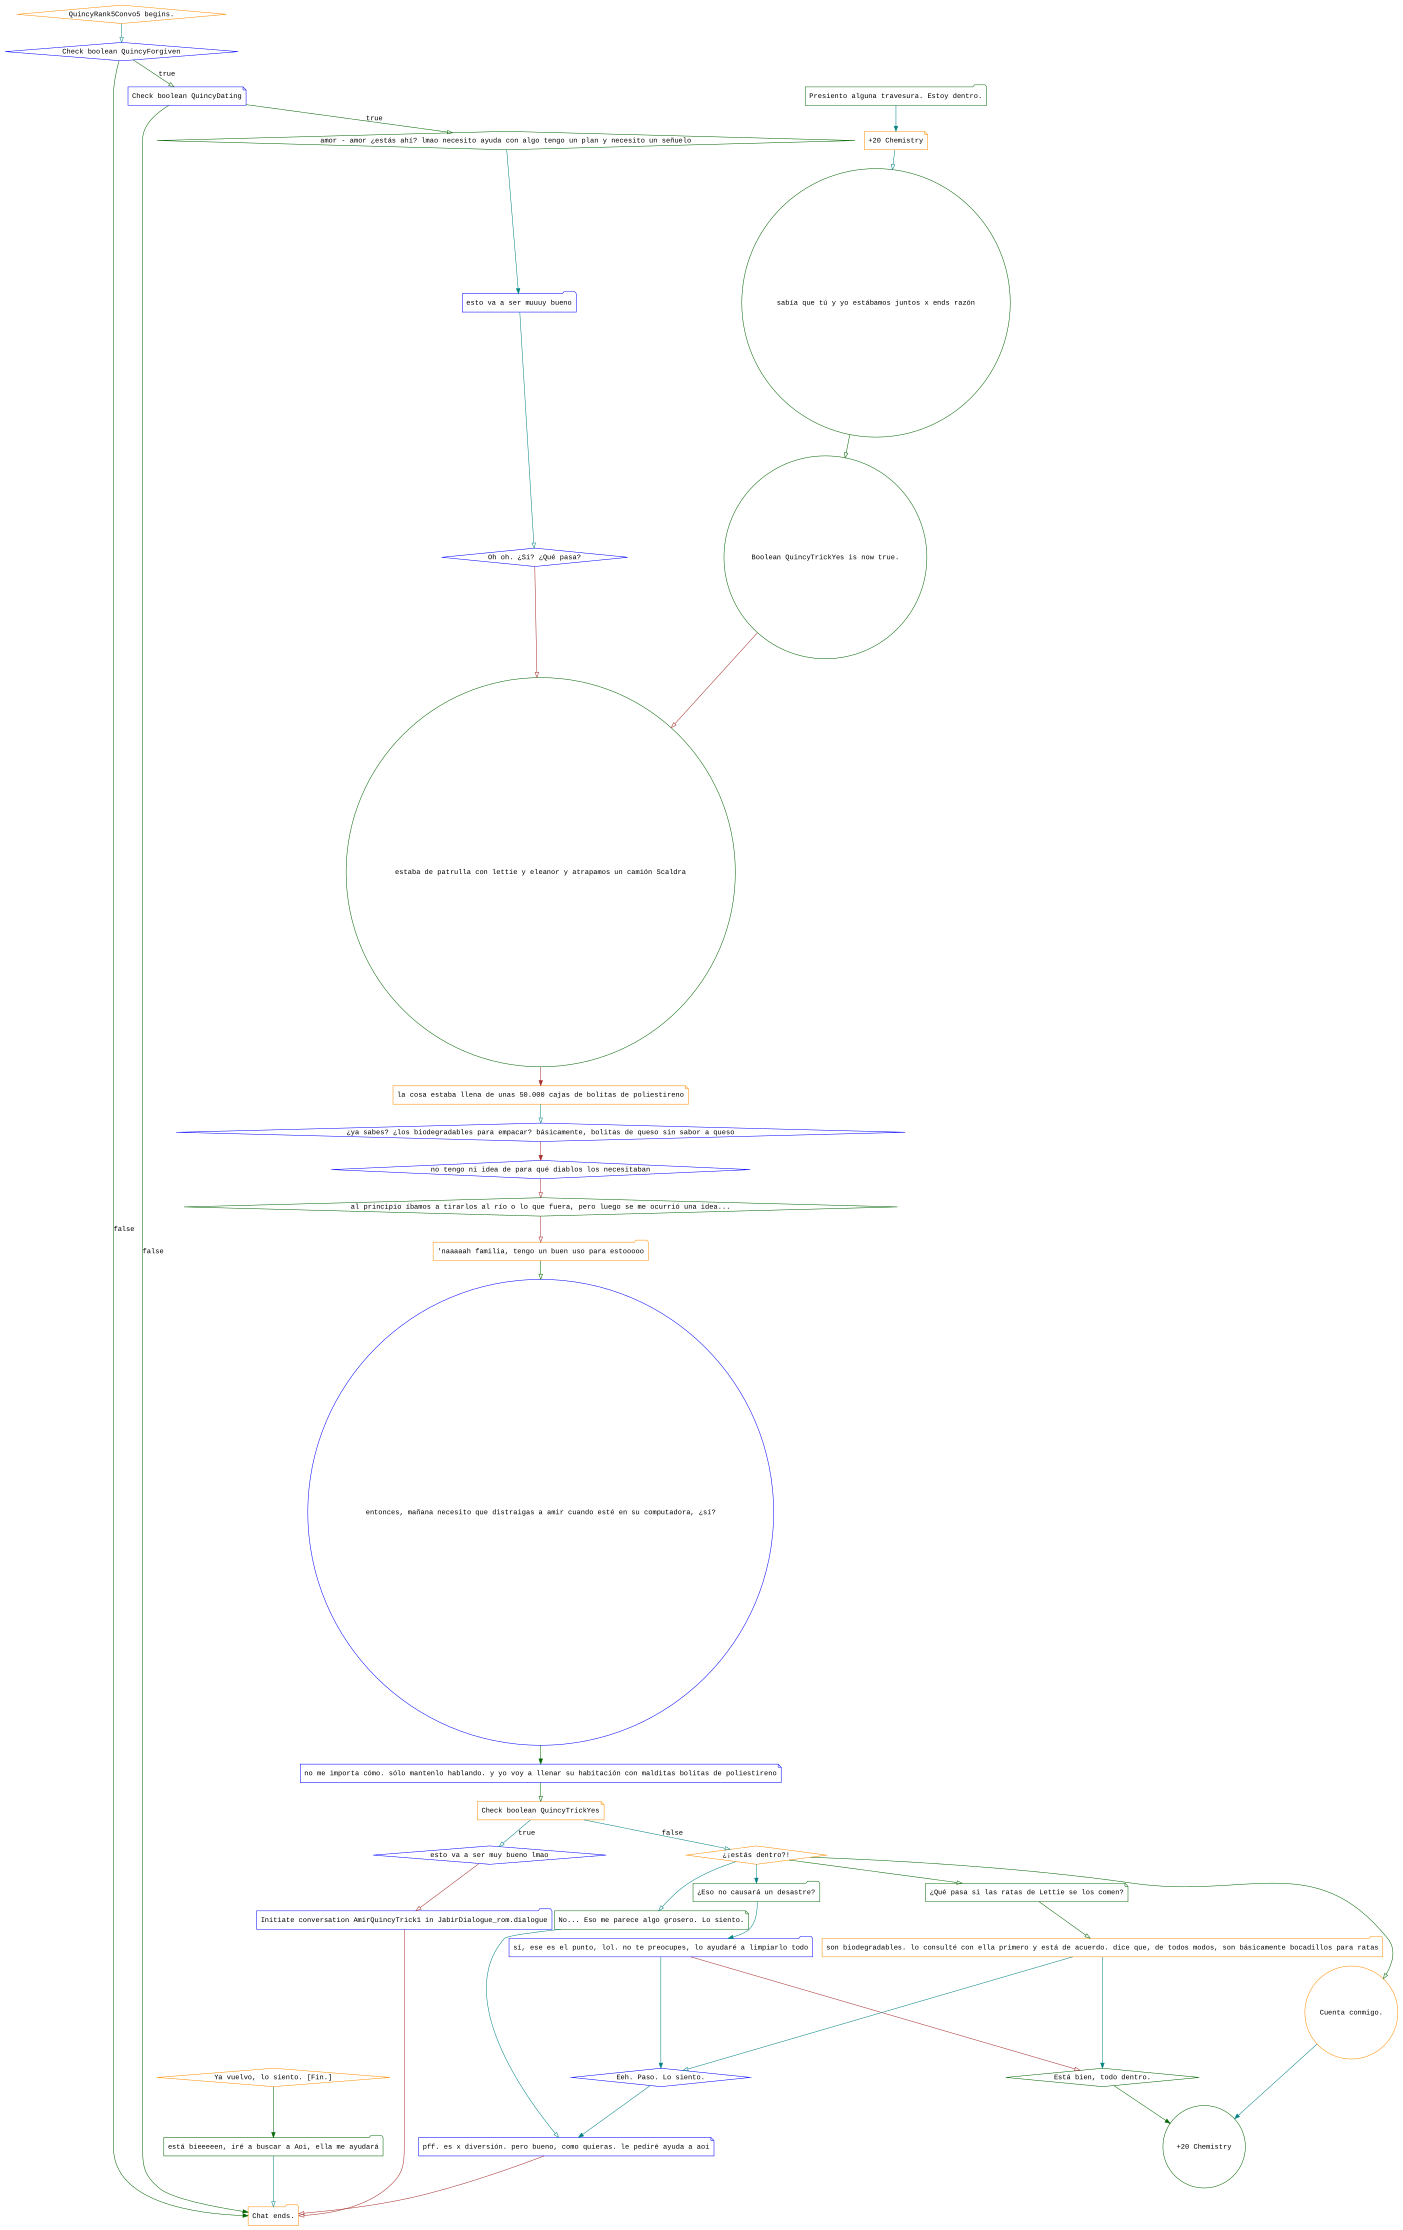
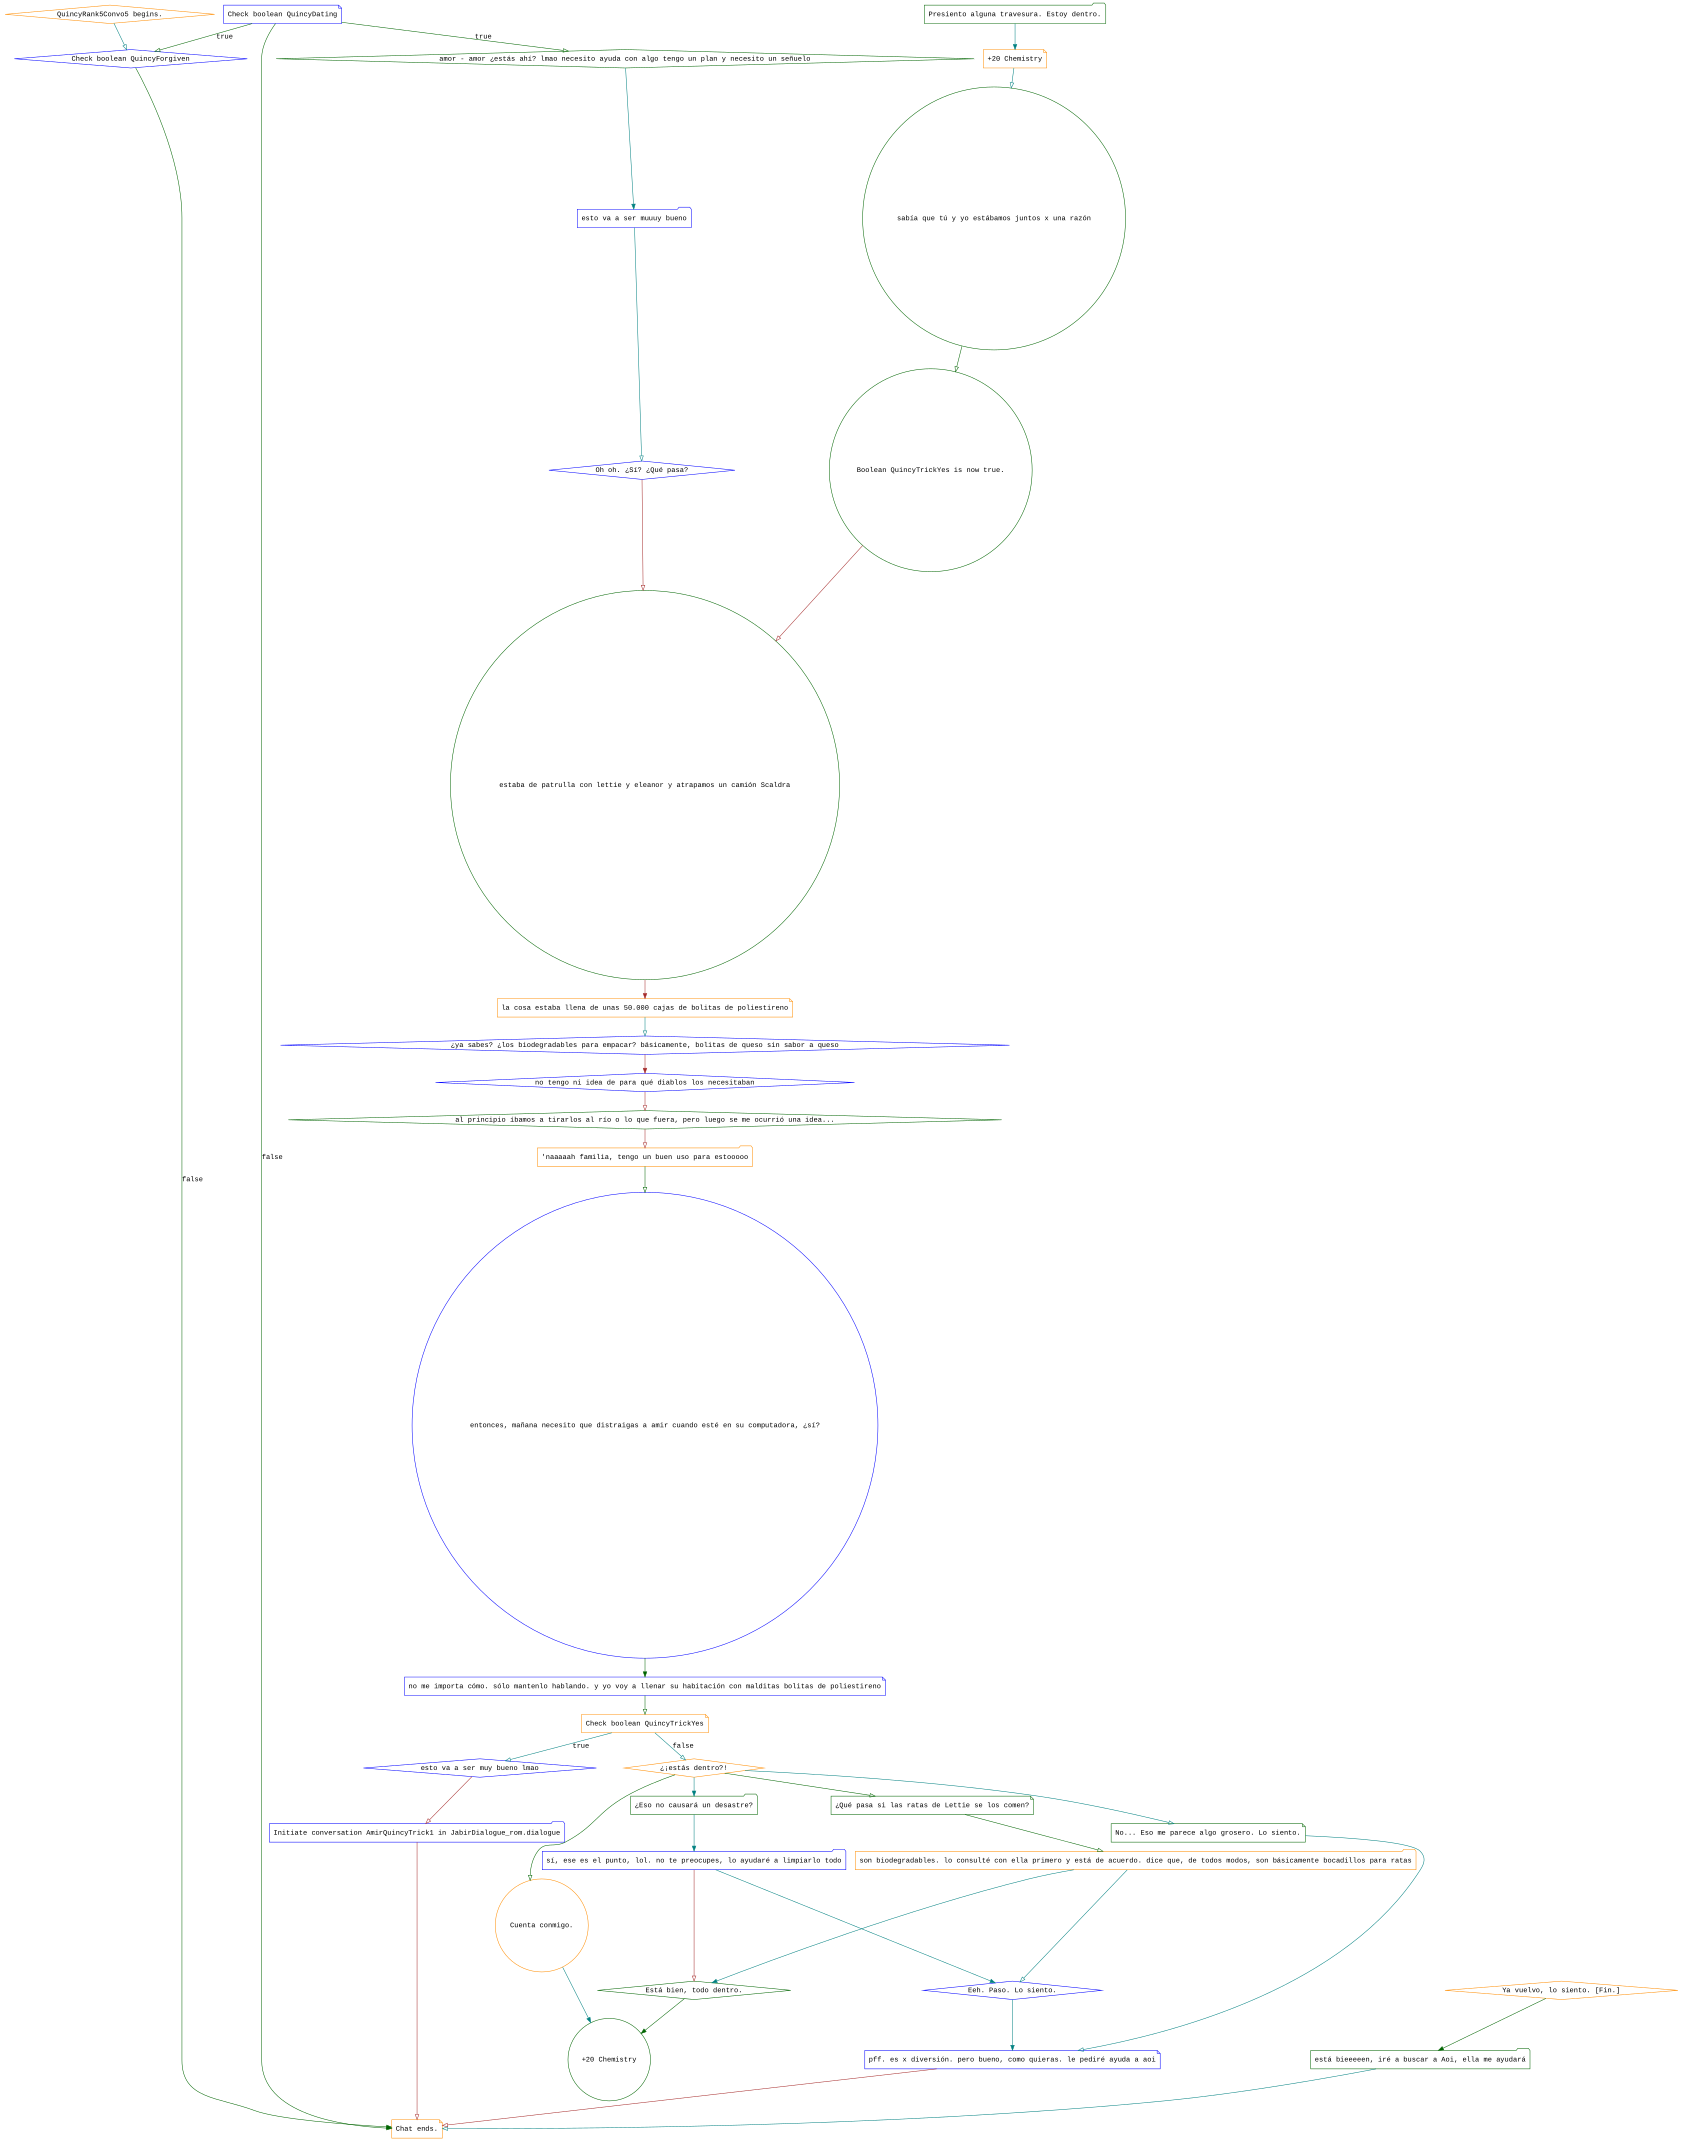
edge "Check boolean QuincyForgiven" -> "Check boolean QuincyDating": reversed
node "sabía que tú y yo estábamos juntos x ends razón": label "sabía que tú y yo estábamos juntos x ends razón" -> "sabía que tú y yo estábamos juntos x una razón"
node "Chat ends.": shape folder -> note
